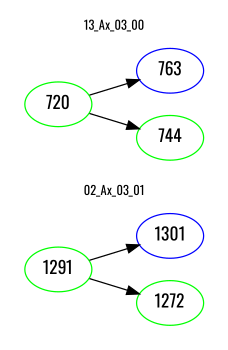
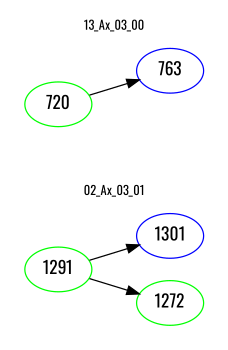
node "744": removed
